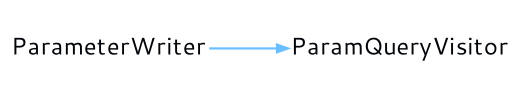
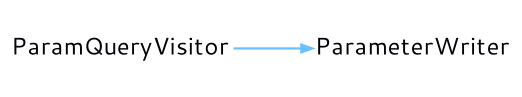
edge "ParameterWriter" -> "ParamQueryVisitor": reversed
